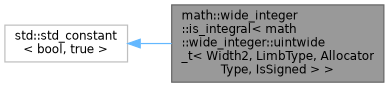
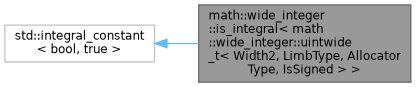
node "std::std_constant < bool, true >": label "std::std_constant < bool, true >" -> "std::integral_constant < bool, true >"
